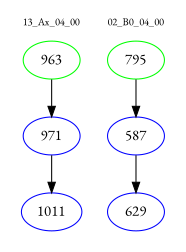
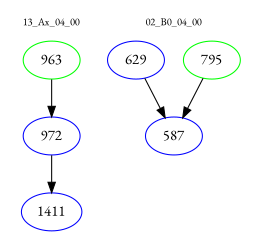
node "971": label "971" -> "972"
edge "587" -> "629": reversed
node "1011": label "1011" -> "1411"
